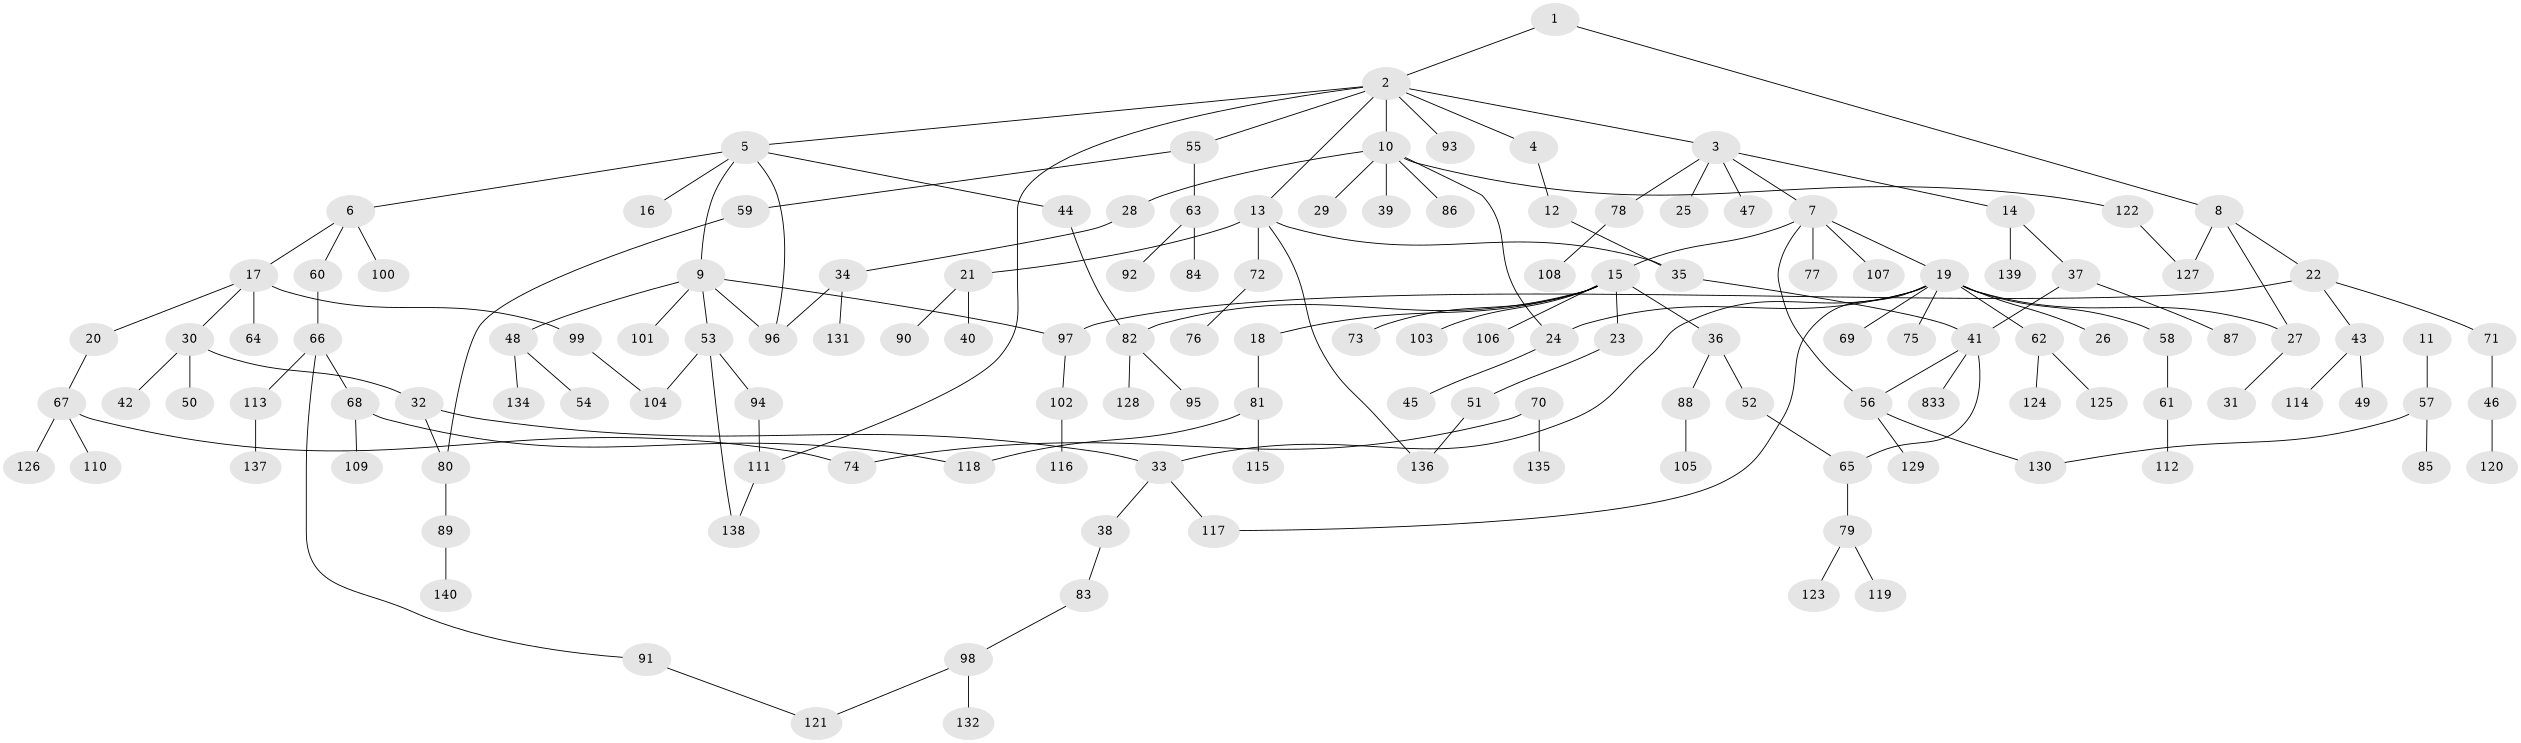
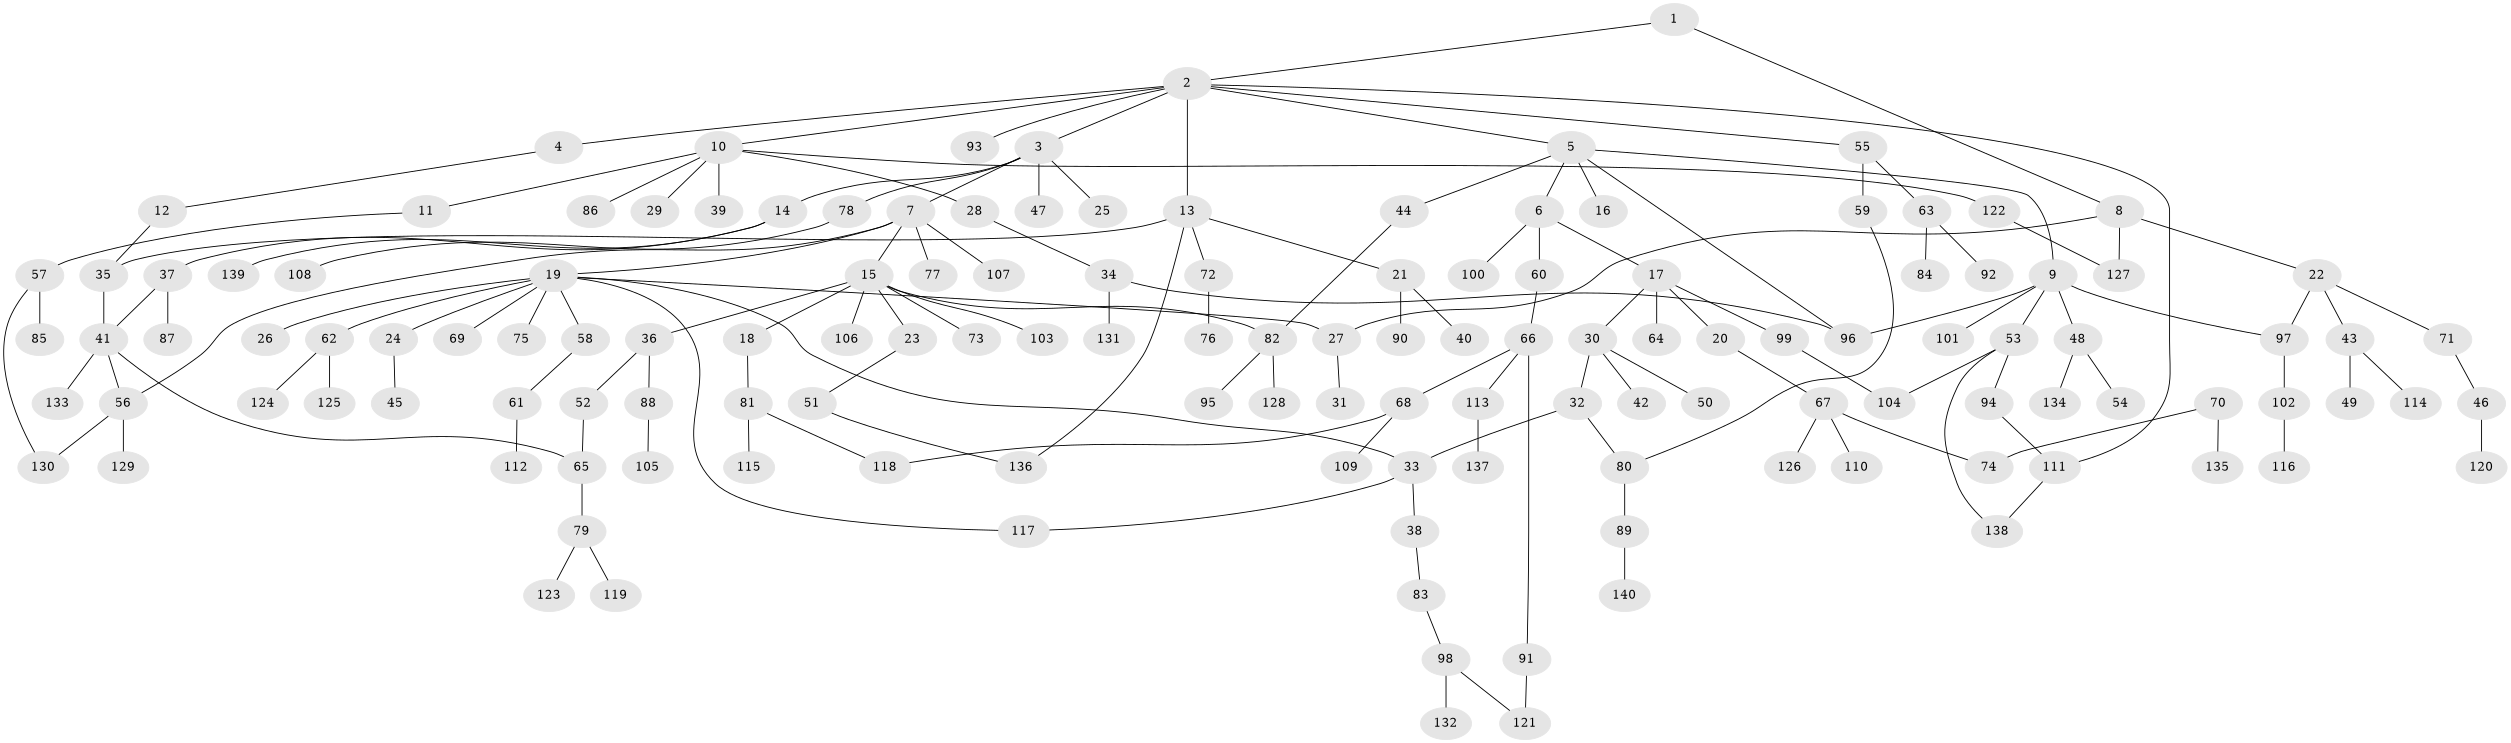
edge "10" -- "24": now "10" -- "11"
node "833": label "833" -> "133"
